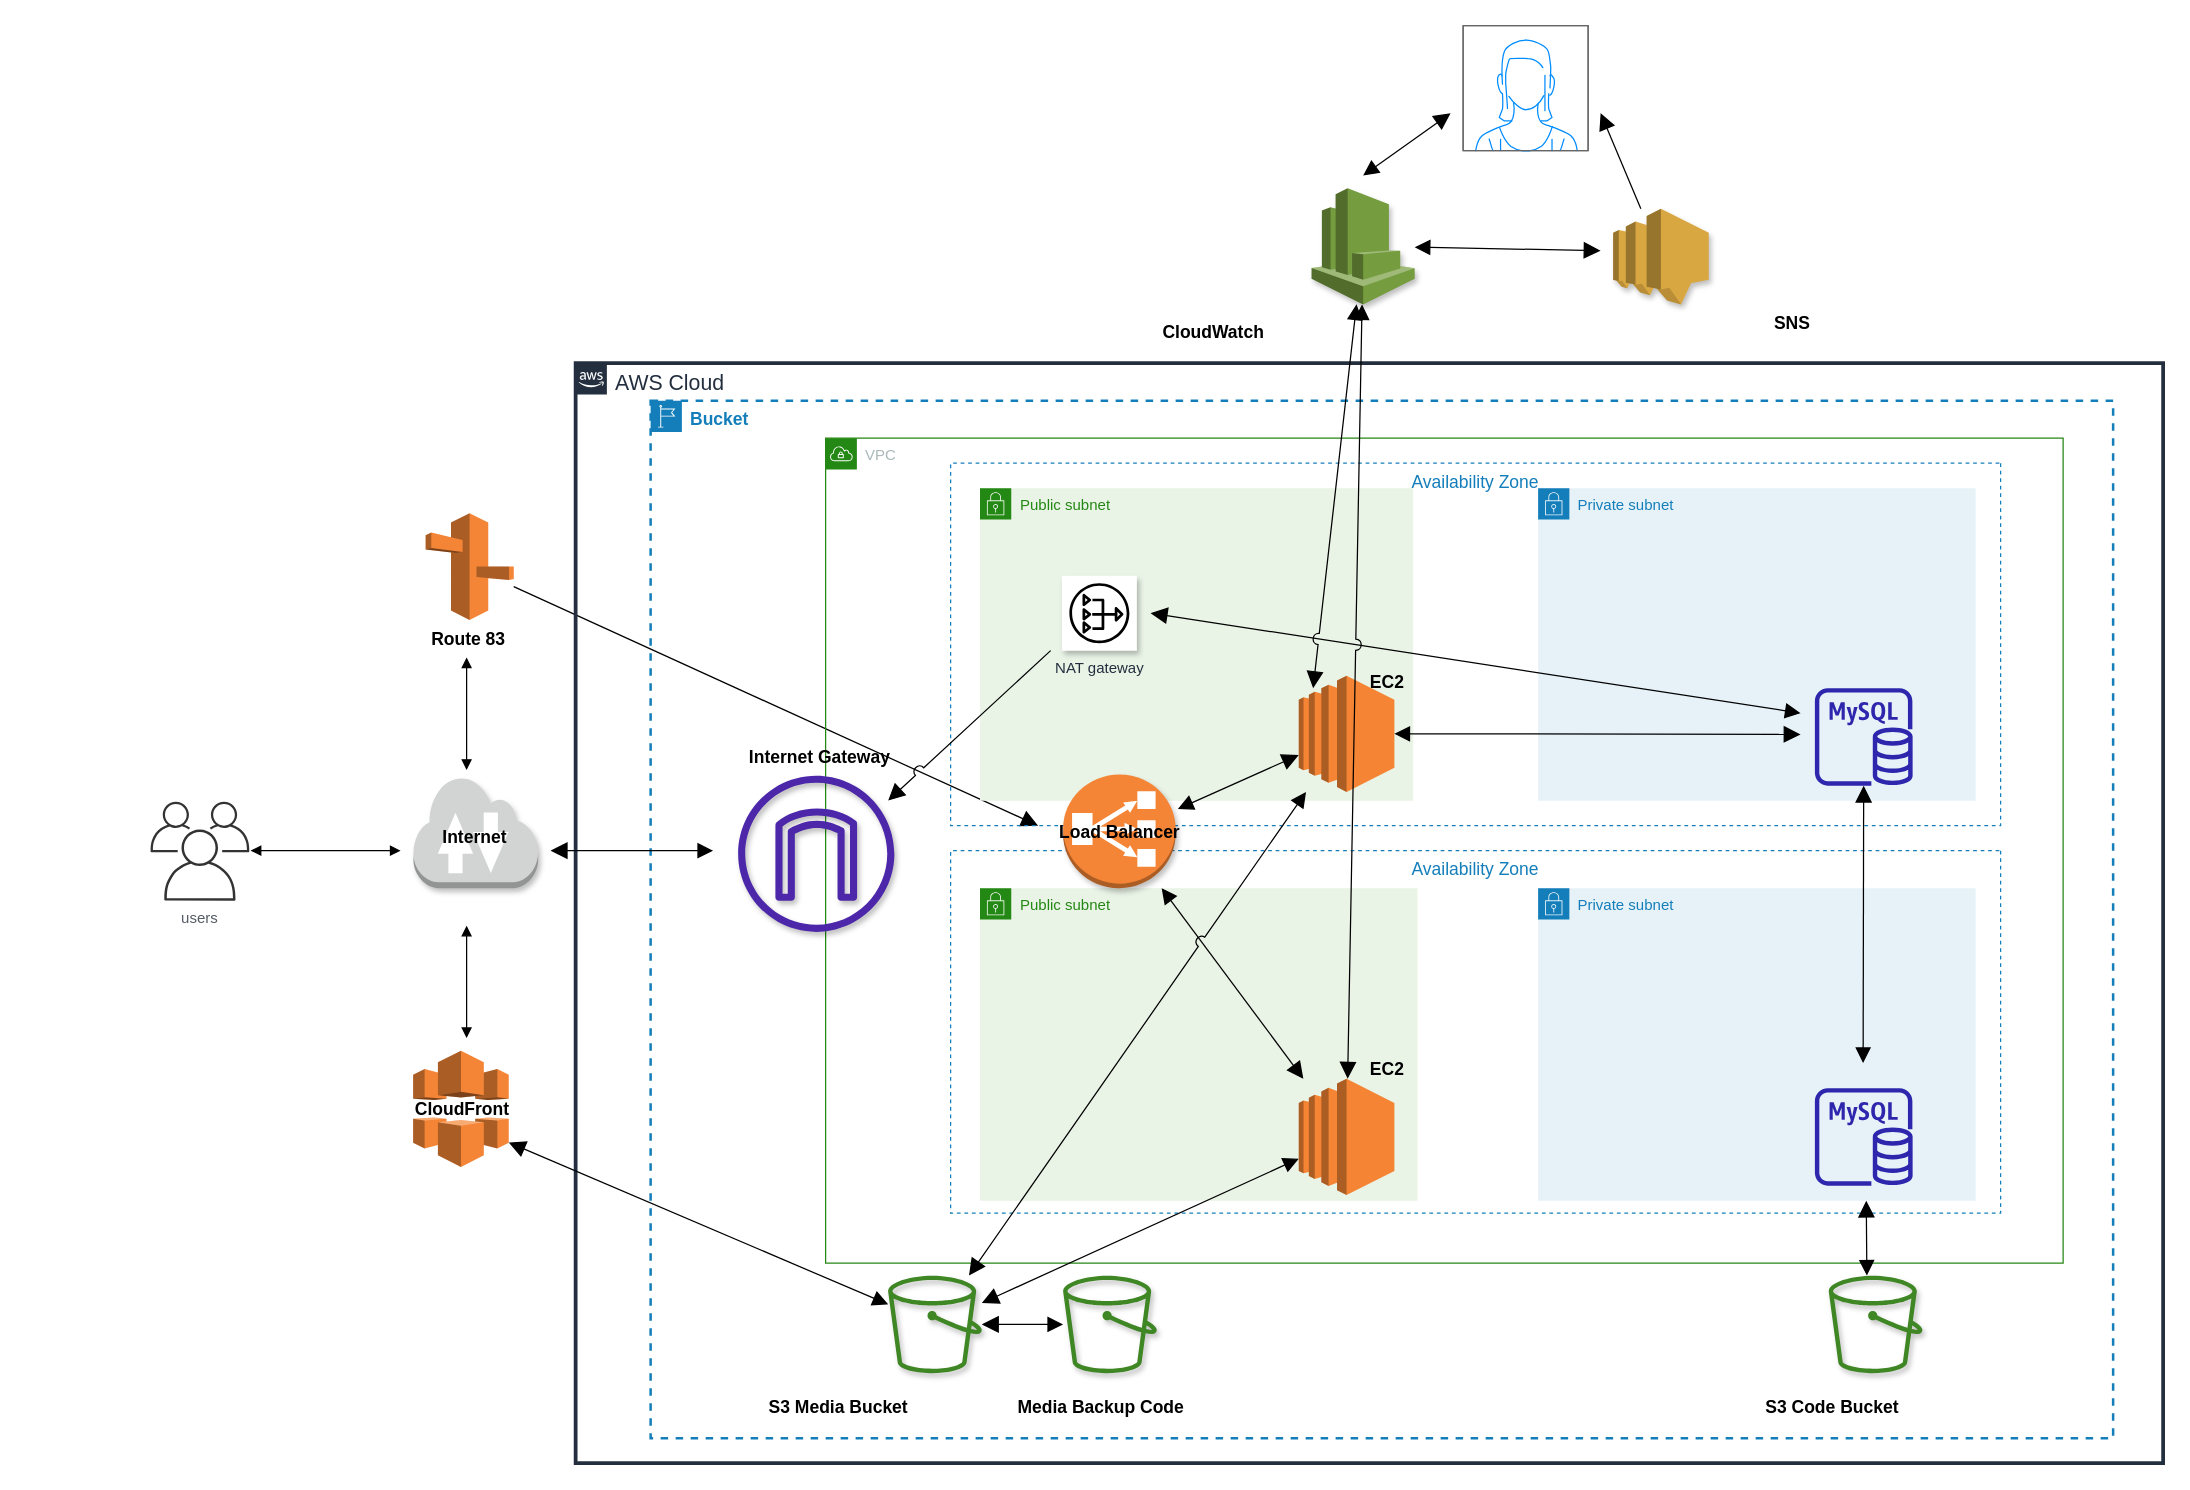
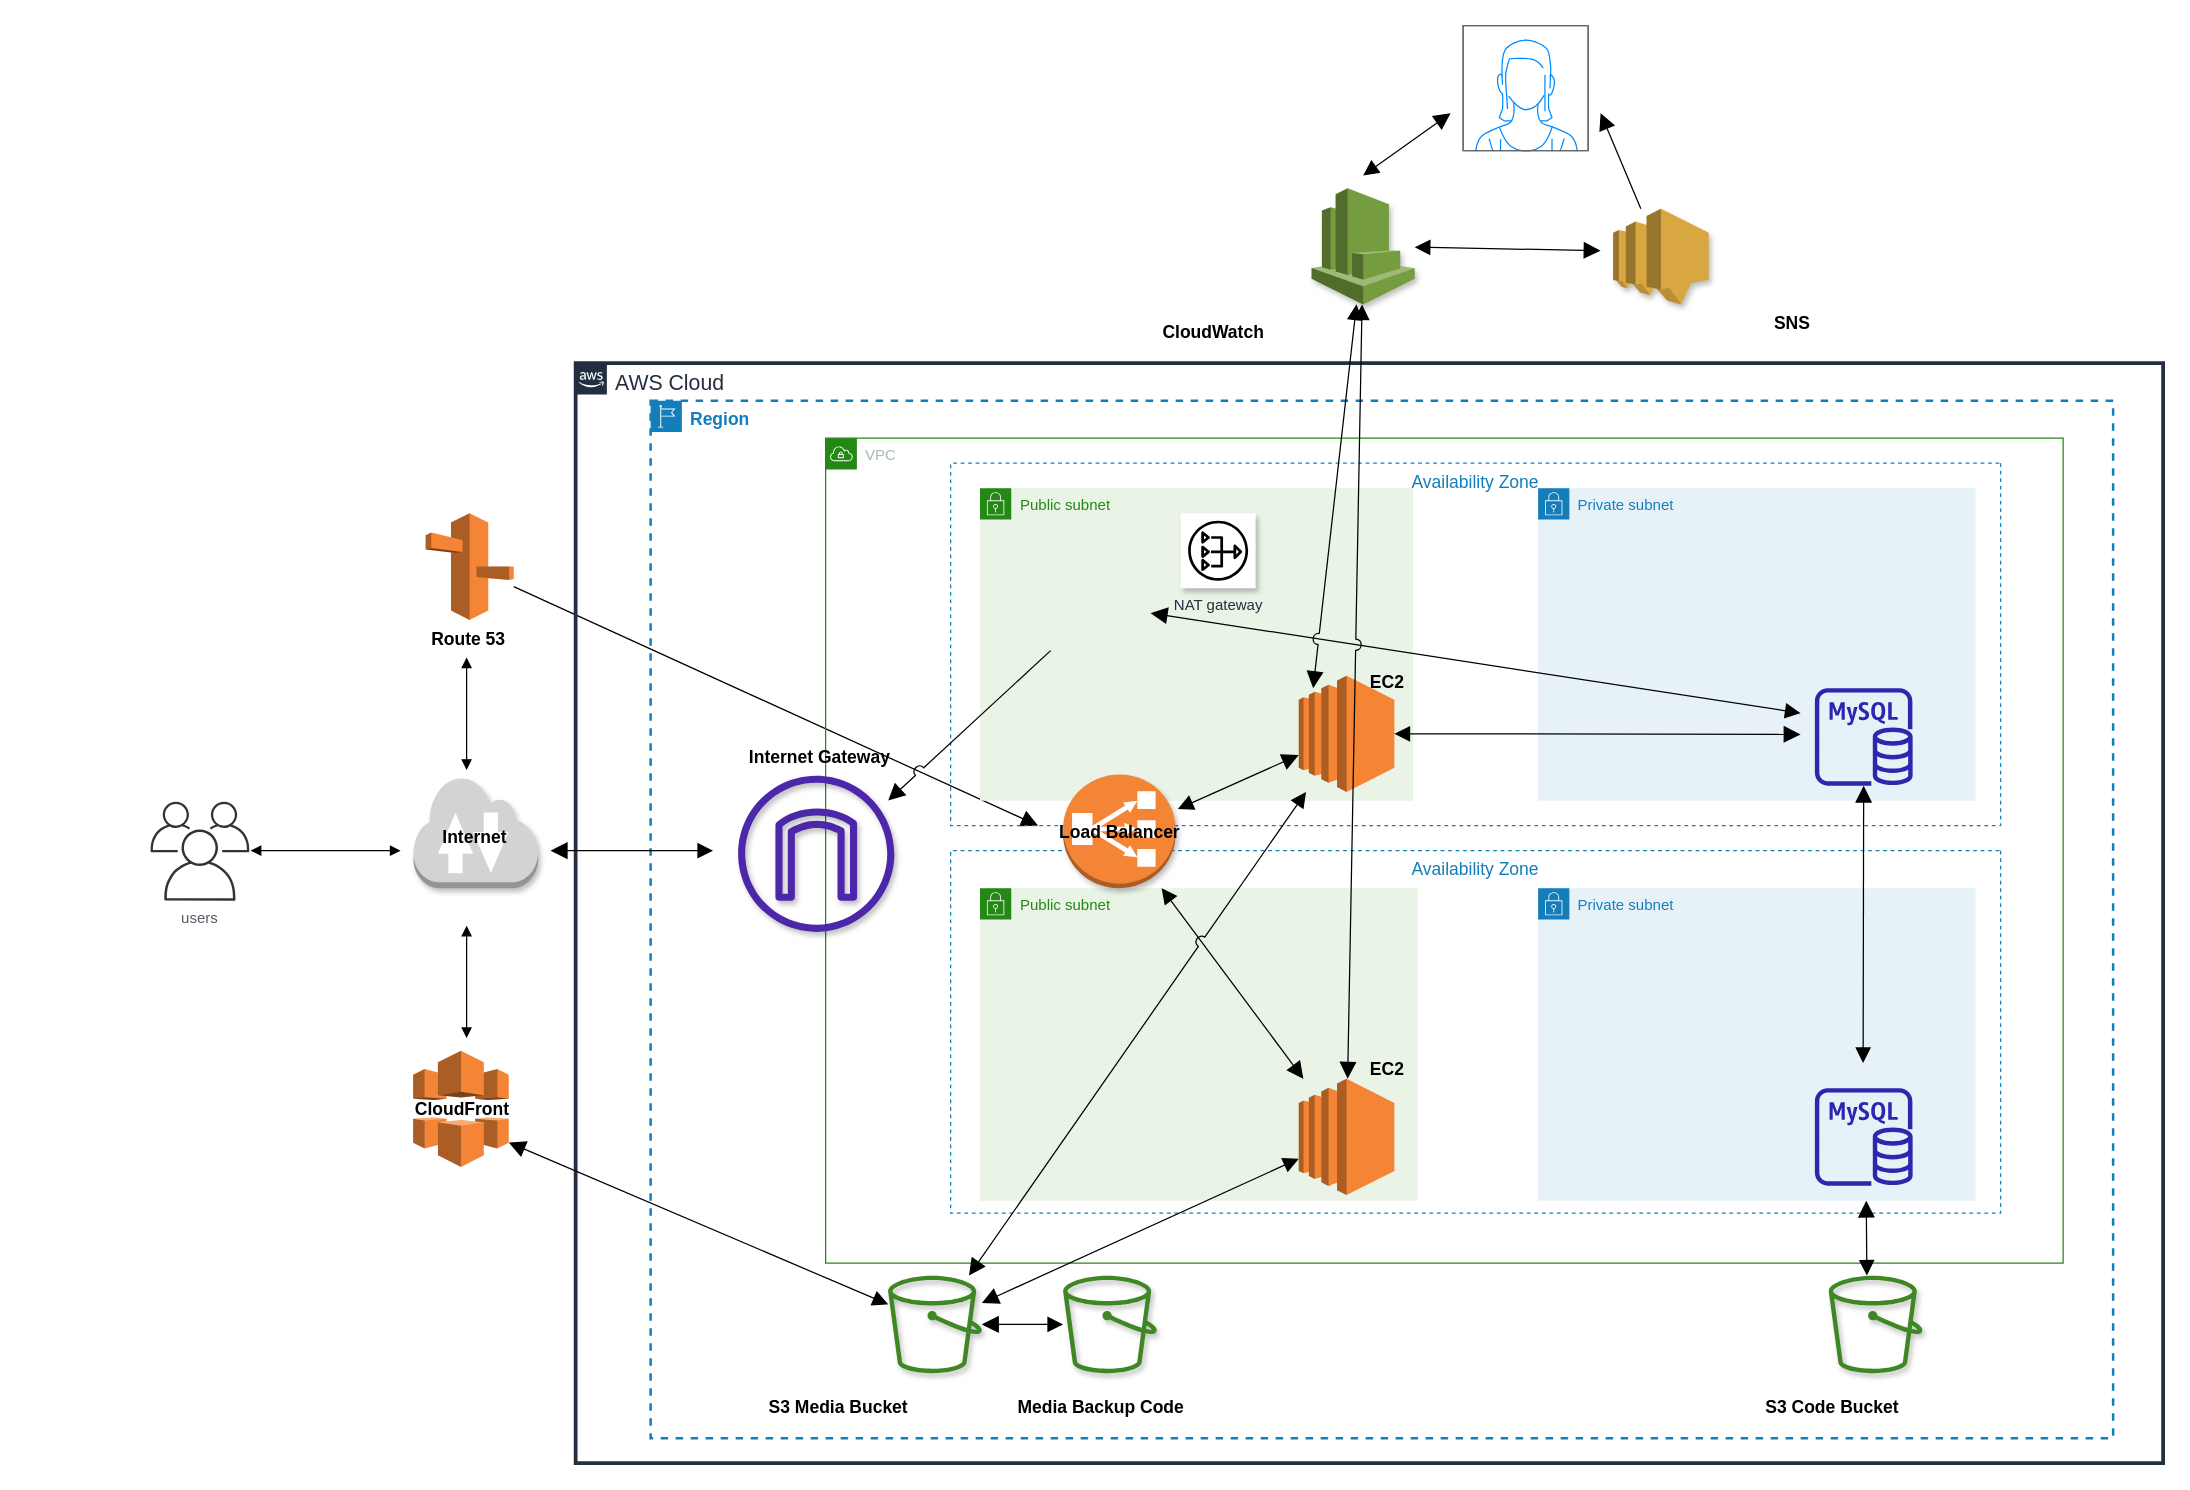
node "Bucket": label "Bucket" -> "Region"
node "NAT gateway": moved (1099, 613) -> (1218, 551)
node "Route 83": label "Route 83" -> "Route 53"
